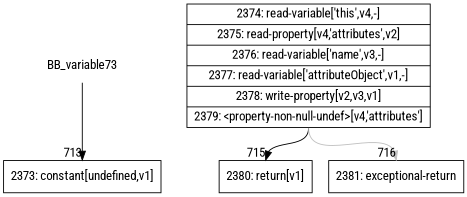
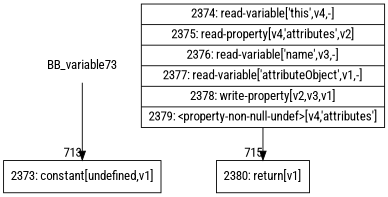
node "2381: exceptional-return": removed
